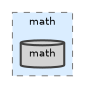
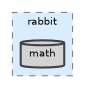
cluster "math": label "math" -> "rabbit"
